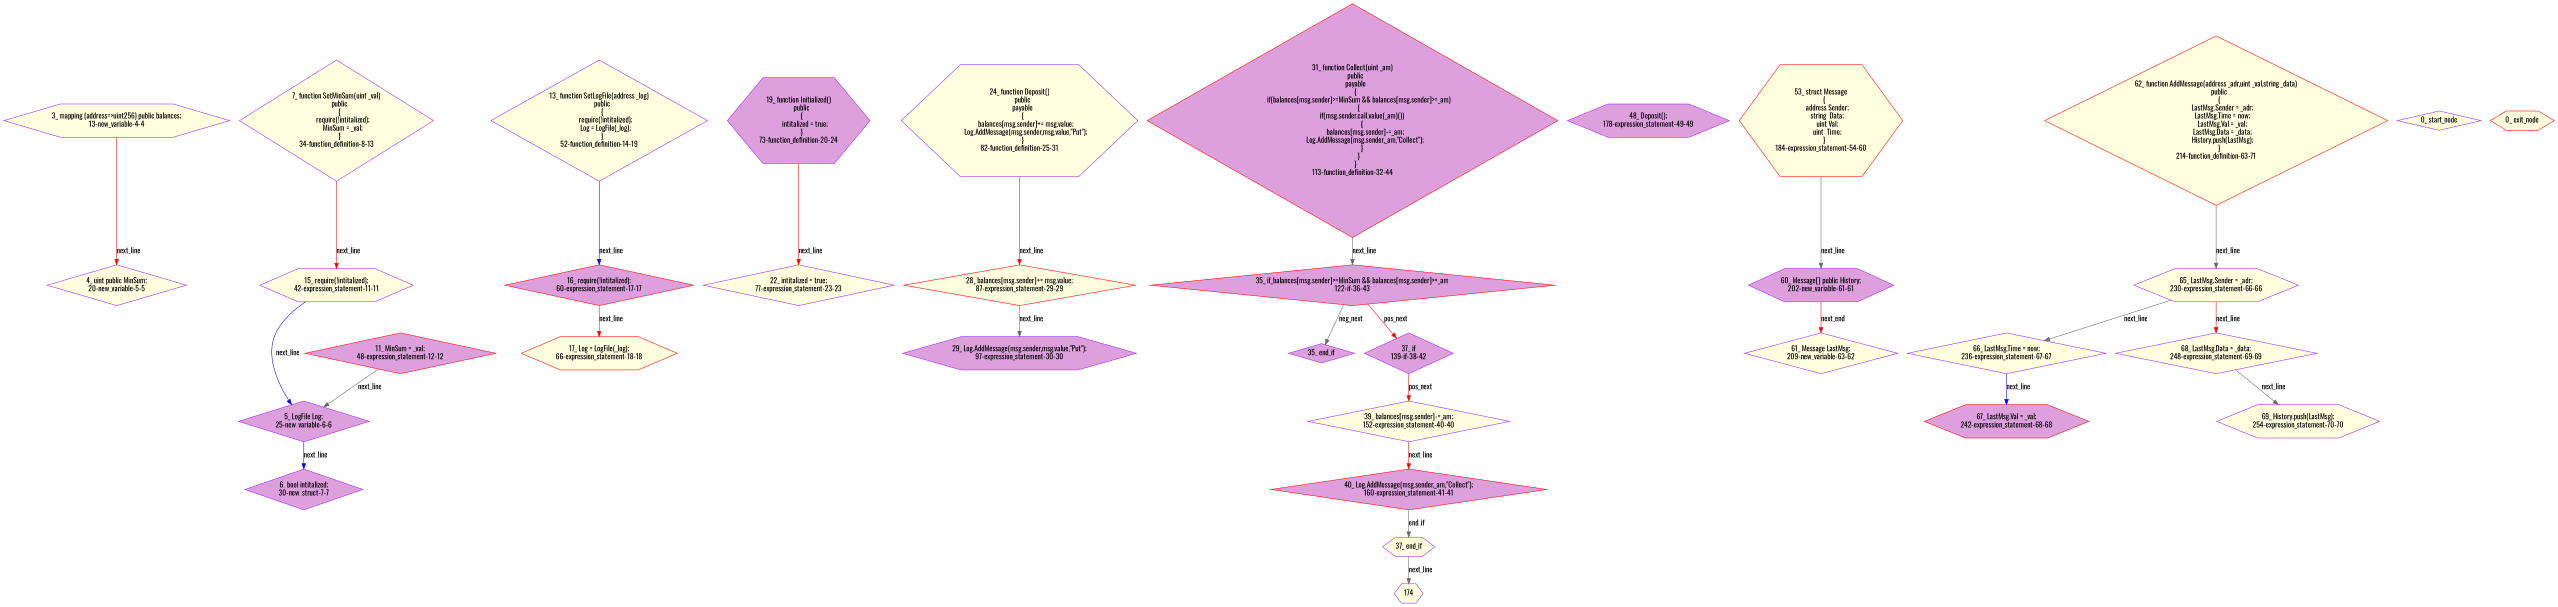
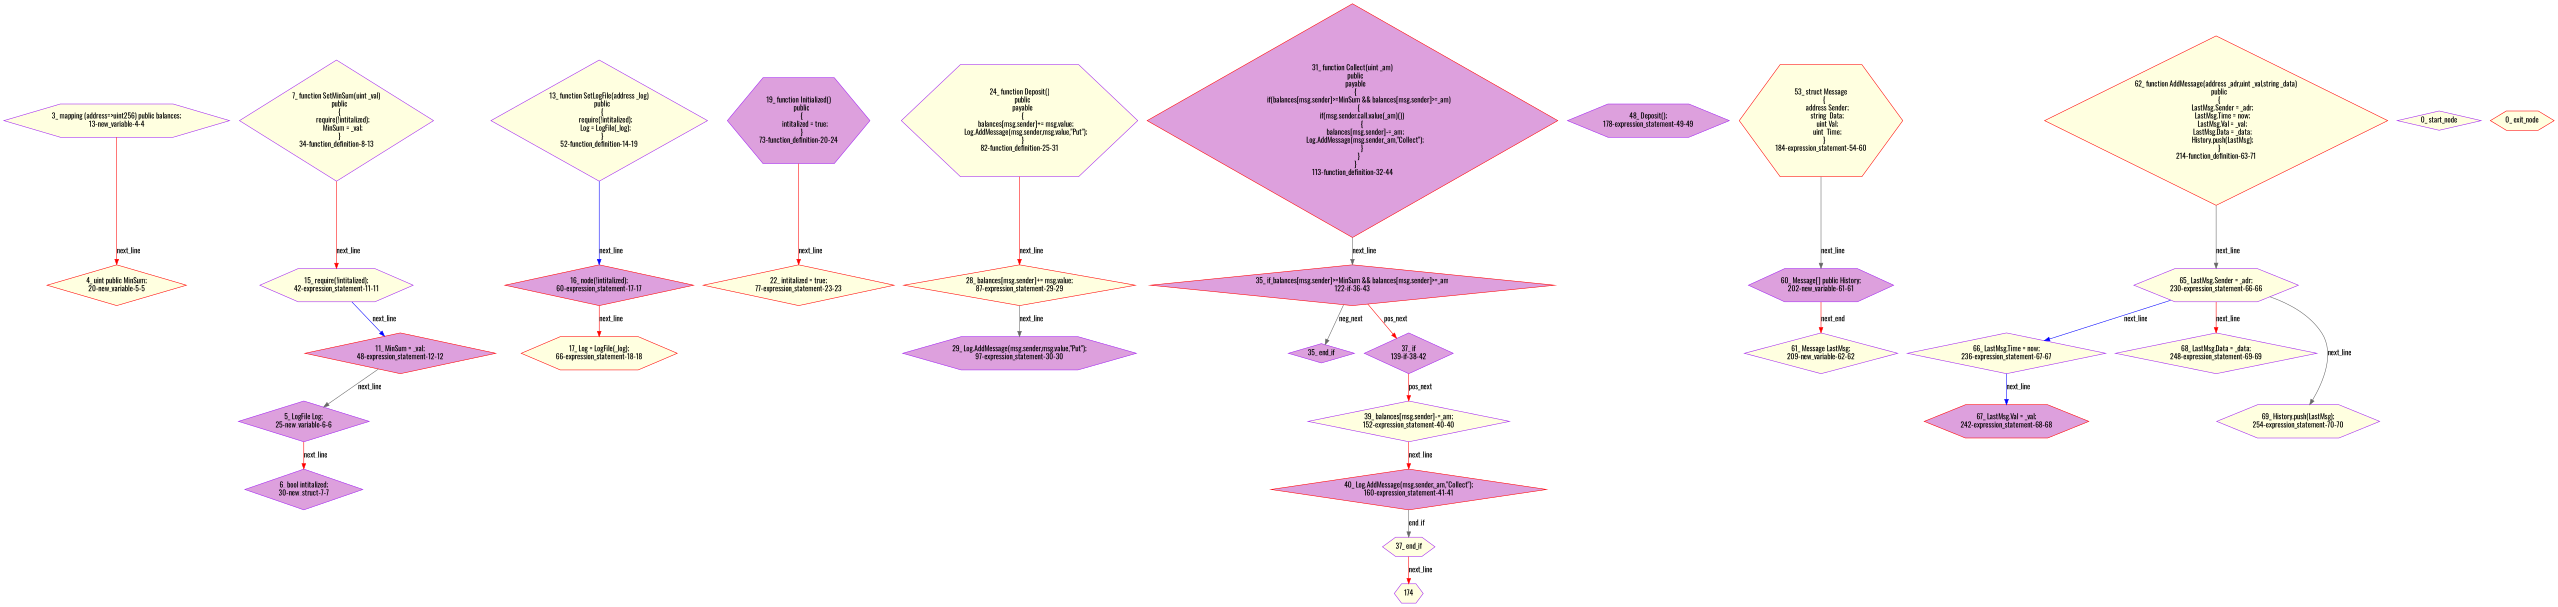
node "4_ uint public MinSum; 20-new_variable-5-5": color purple -> red
node "16_ require(!intitalized); 60-expression_statement-17-17": label "16_ require(!intitalized); 60-expression_statement-17-17" -> "16_ node(!intitalized); 60-expression_statement-17-17"
node "22_ intitalized = true; 77-expression_statement-23-23": color purple -> red
edge "65_ LastMsg.Sender = _adr; 230-expression_statement-66-66" -> "66_ LastMsg.Time = now; 236-expression_statement-67-67": color gray40 -> blue
edge "15_ require(!intitalized); 42-expression_statement-11-11" -> "5_ LogFile Log; 25-new_variable-6-6": now "15_ require(!intitalized); 42-expression_statement-11-11" -> "11_ MinSum = _val; 48-expression_statement-12-12"
node "61_ Message LastMsg; 209-new_variable-63-62": label "61_ Message LastMsg; 209-new_variable-63-62" -> "61_ Message LastMsg; 209-new_variable-62-62"
edge "68_ LastMsg.Data = _data; 248-expression_statement-69-69" -> "69_ History.push(LastMsg); 254-expression_statement-70-70": now "65_ LastMsg.Sender = _adr; 230-expression_statement-66-66" -> "69_ History.push(LastMsg); 254-expression_statement-70-70"
edge "5_ LogFile Log; 25-new_variable-6-6" -> "6_ bool intitalized; 30-new_struct-7-7": color blue -> red
edge "37_ end_if" -> "174": color gray40 -> red
